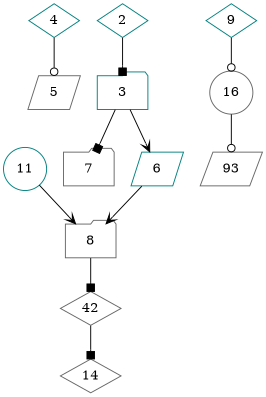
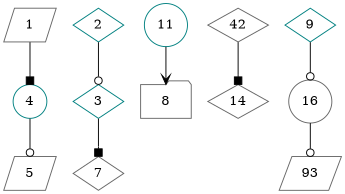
node "4": shape diamond -> circle
node "1": added
edge "2" -> "3": arrowhead box -> odot
node "3": shape folder -> diamond
node "7": shape folder -> diamond
node "6": removed
edge "8" -> "42": removed
